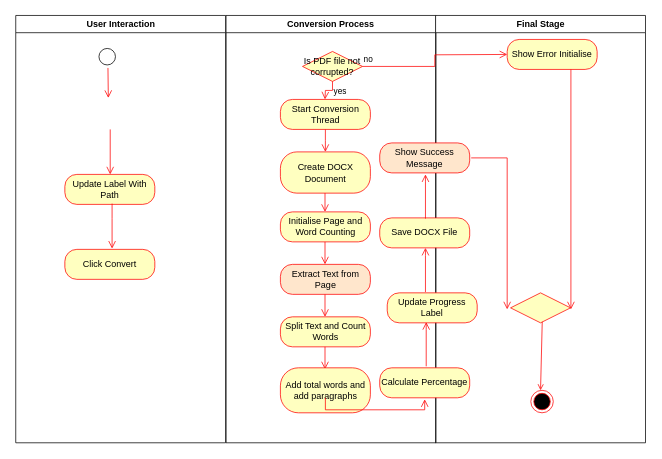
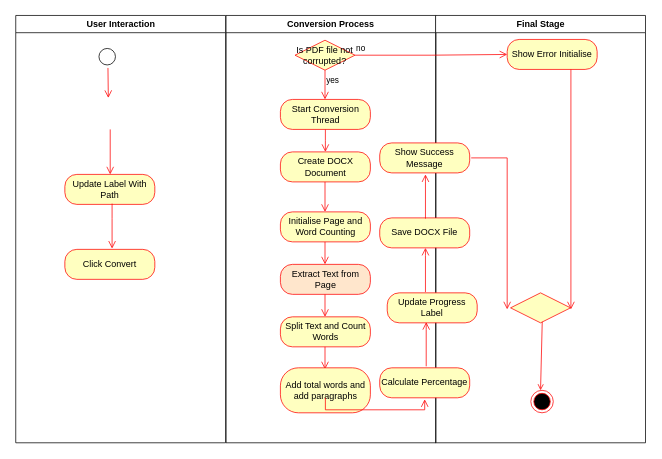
node "Is PDF file not corrupted?": moved (333, 66) -> (325, 55)
node "Show Success Message": fillcolor #ffe6cc -> #ffffc0
node "Create DOCX Document": size 90x41 -> 90x30
